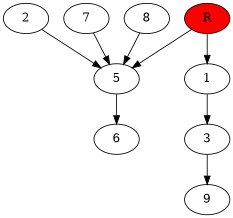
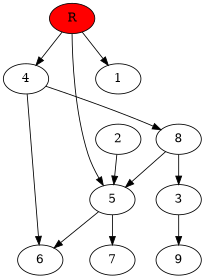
edge "7" -> "5": reversed
node "4": added
edge "1" -> "3": now "8" -> "3"
